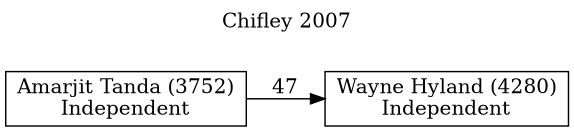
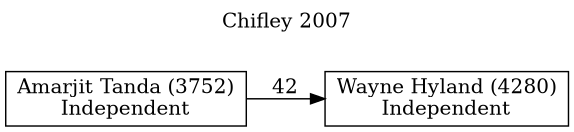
edge "Amarjit Tanda (3752) Independent" -> "Wayne Hyland (4280) Independent": label "47" -> "42"
